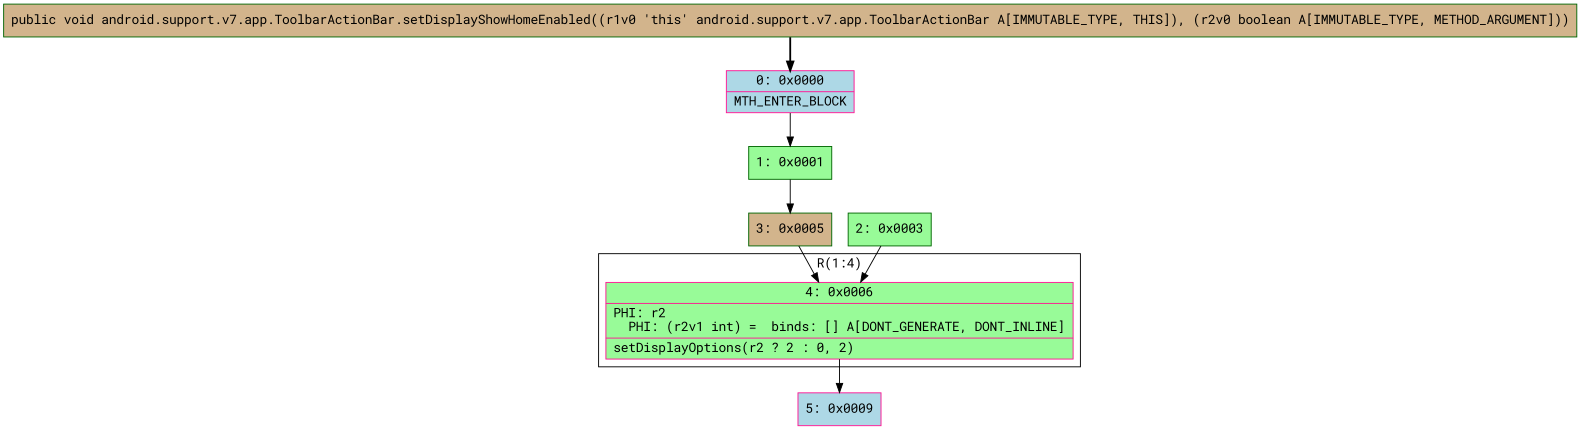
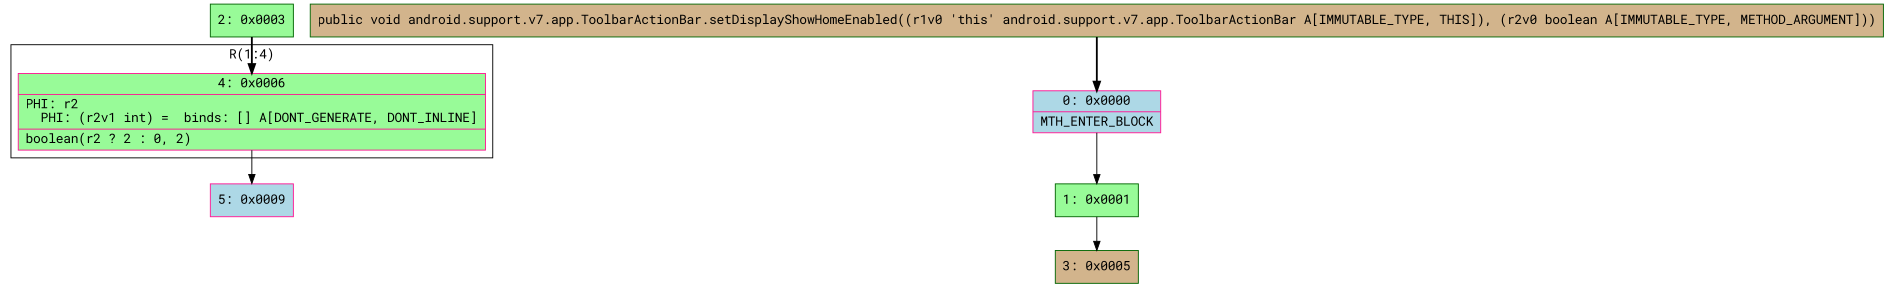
edge "3: 0x0005" -> "4: 0x0006": removed
edge "2: 0x0003" -> "4: 0x0006": style solid -> bold
node "4: 0x0006": text "setDisplayOptions(r2 ? 2 : 0, 2)" -> "boolean(r2 ? 2 : 0, 2)"
